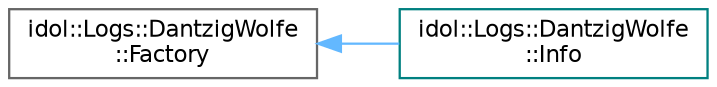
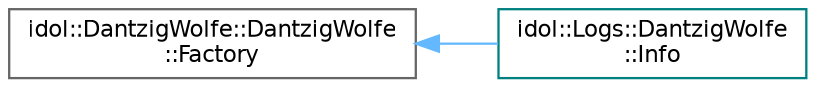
node "idol::Logs::DantzigWolfe ::Factory": label "idol::Logs::DantzigWolfe ::Factory" -> "idol::DantzigWolfe::DantzigWolfe ::Factory"
